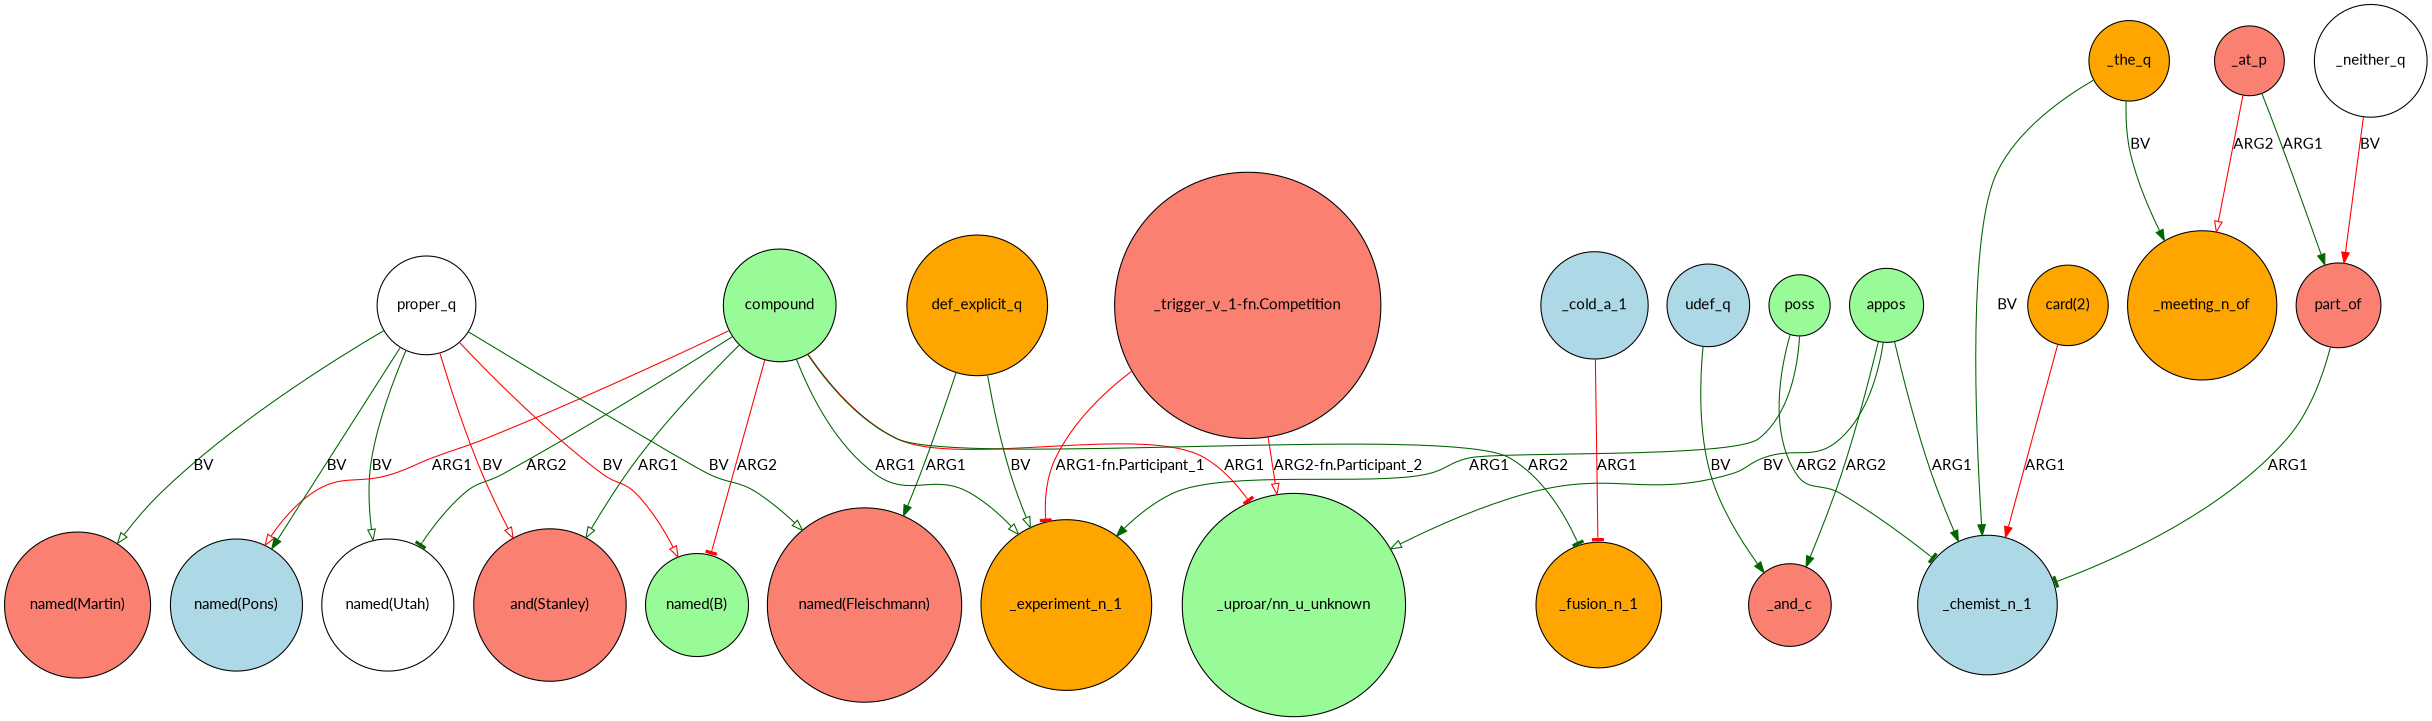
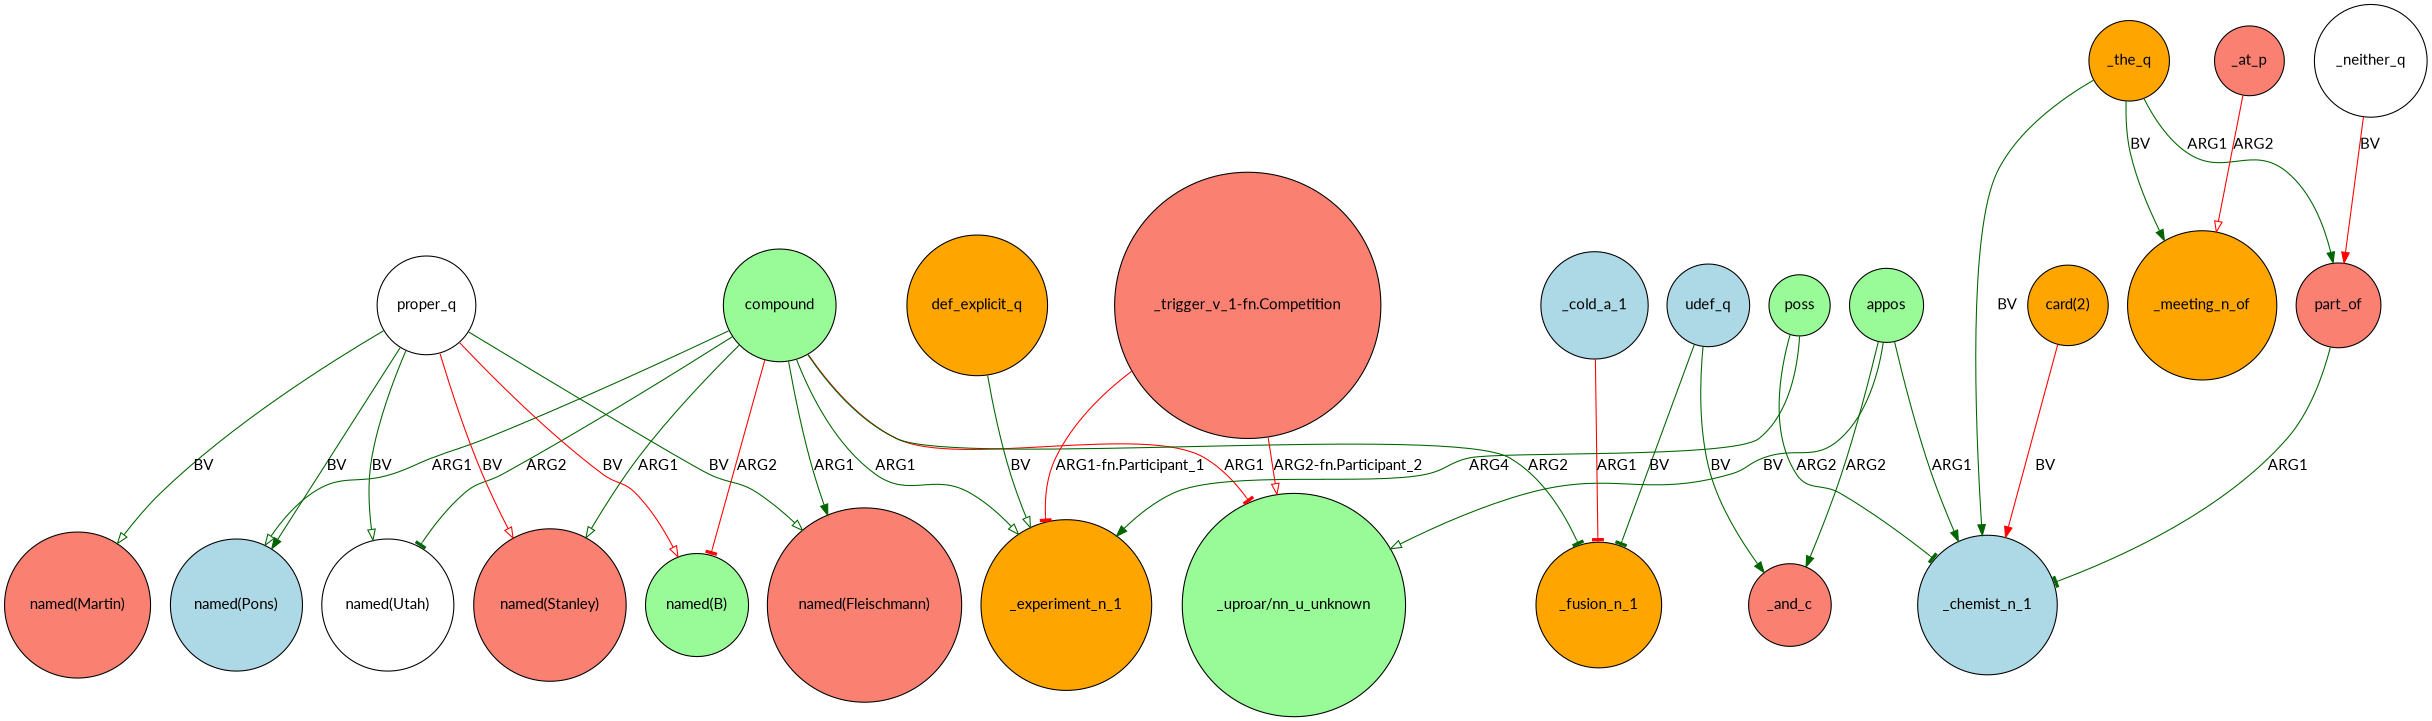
edge "_at_p" -> "part_of": now "_the_q" -> "part_of"
edge "compound" -> "named(Pons)": color red -> darkgreen
edge "def_explicit_q" -> "named(Fleischmann)": now "compound" -> "named(Fleischmann)"
edge "udef_q" -> "_fusion_n_1": added, label "BV"
edge "poss" -> "_experiment_n_1": label "ARG1" -> "ARG4"
edge "card(2)" -> "_chemist_n_1": label "ARG1" -> "BV"
node "and(Stanley)": label "and(Stanley)" -> "named(Stanley)"
